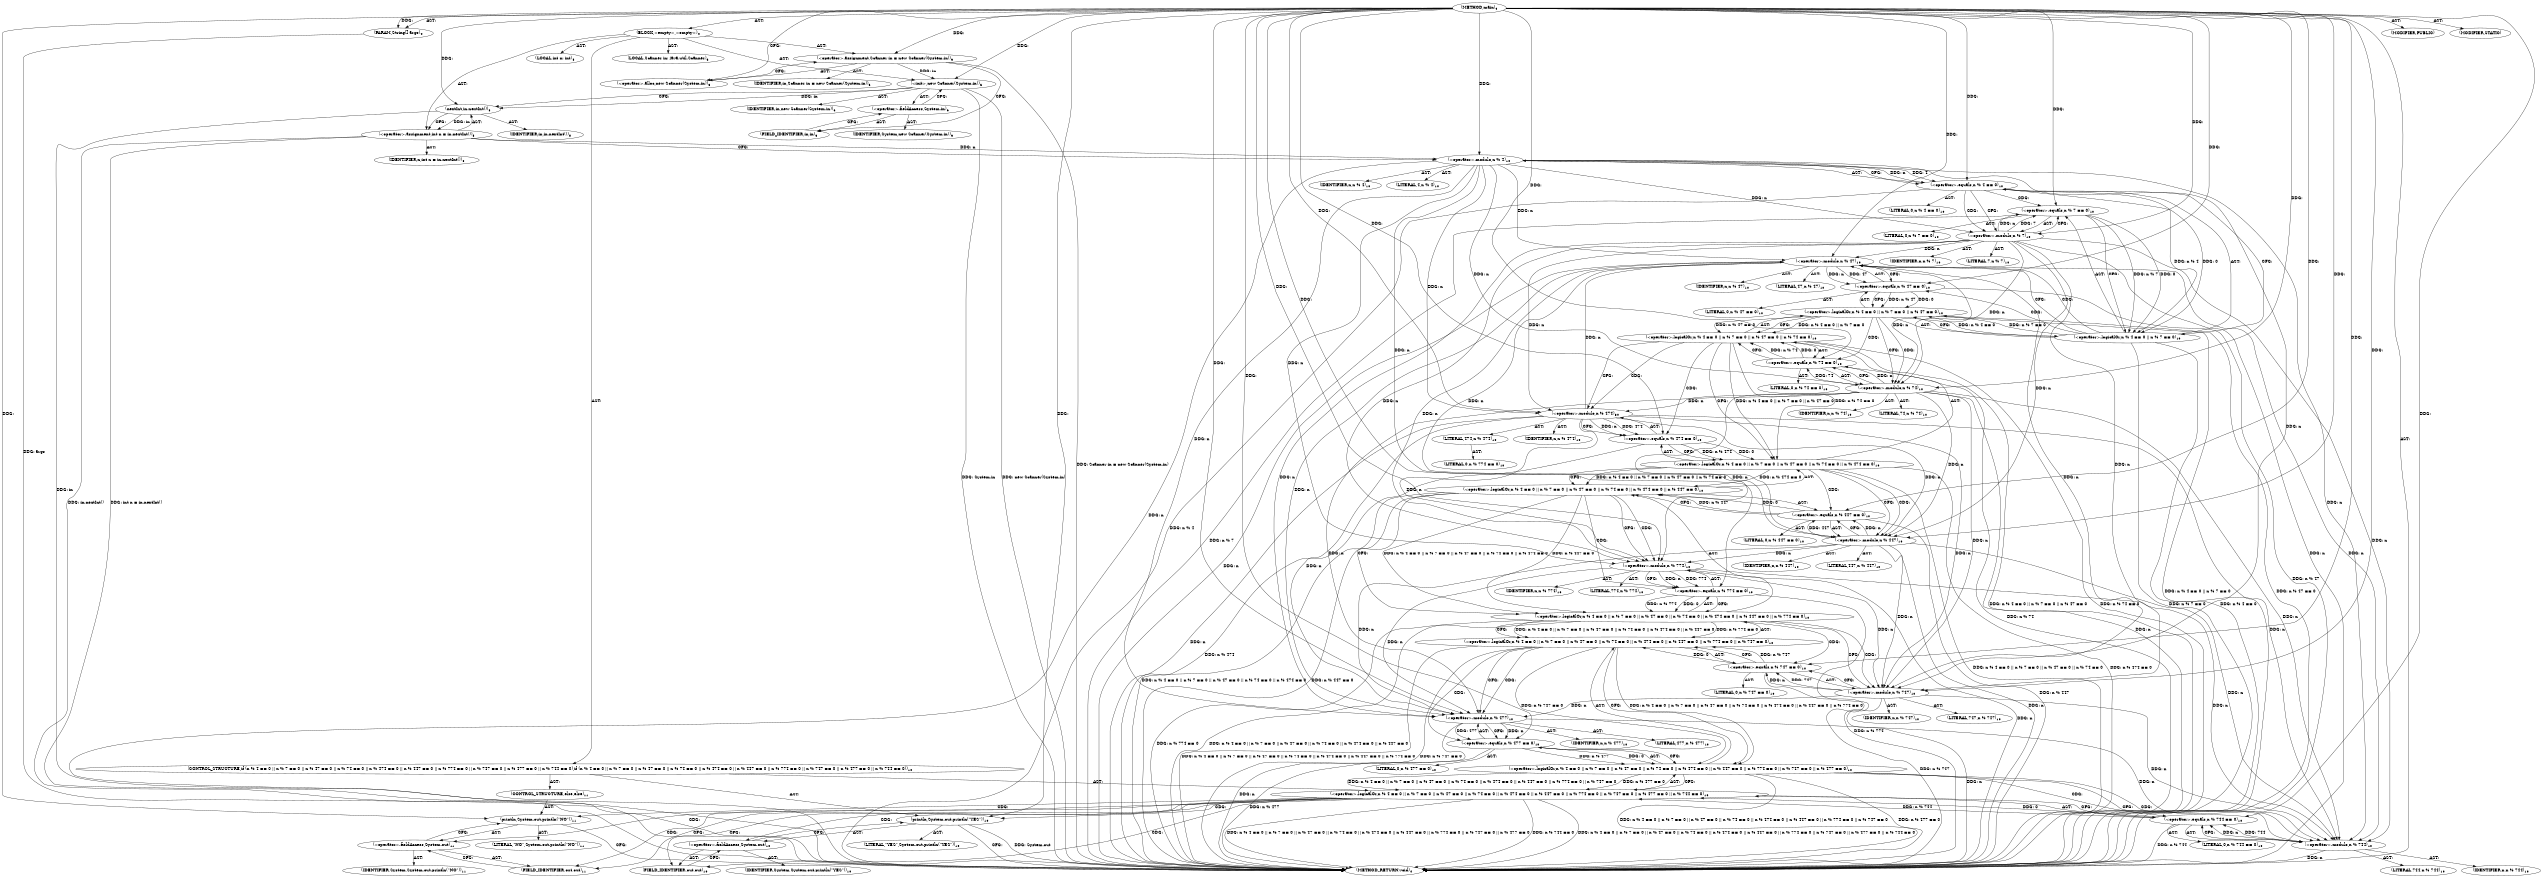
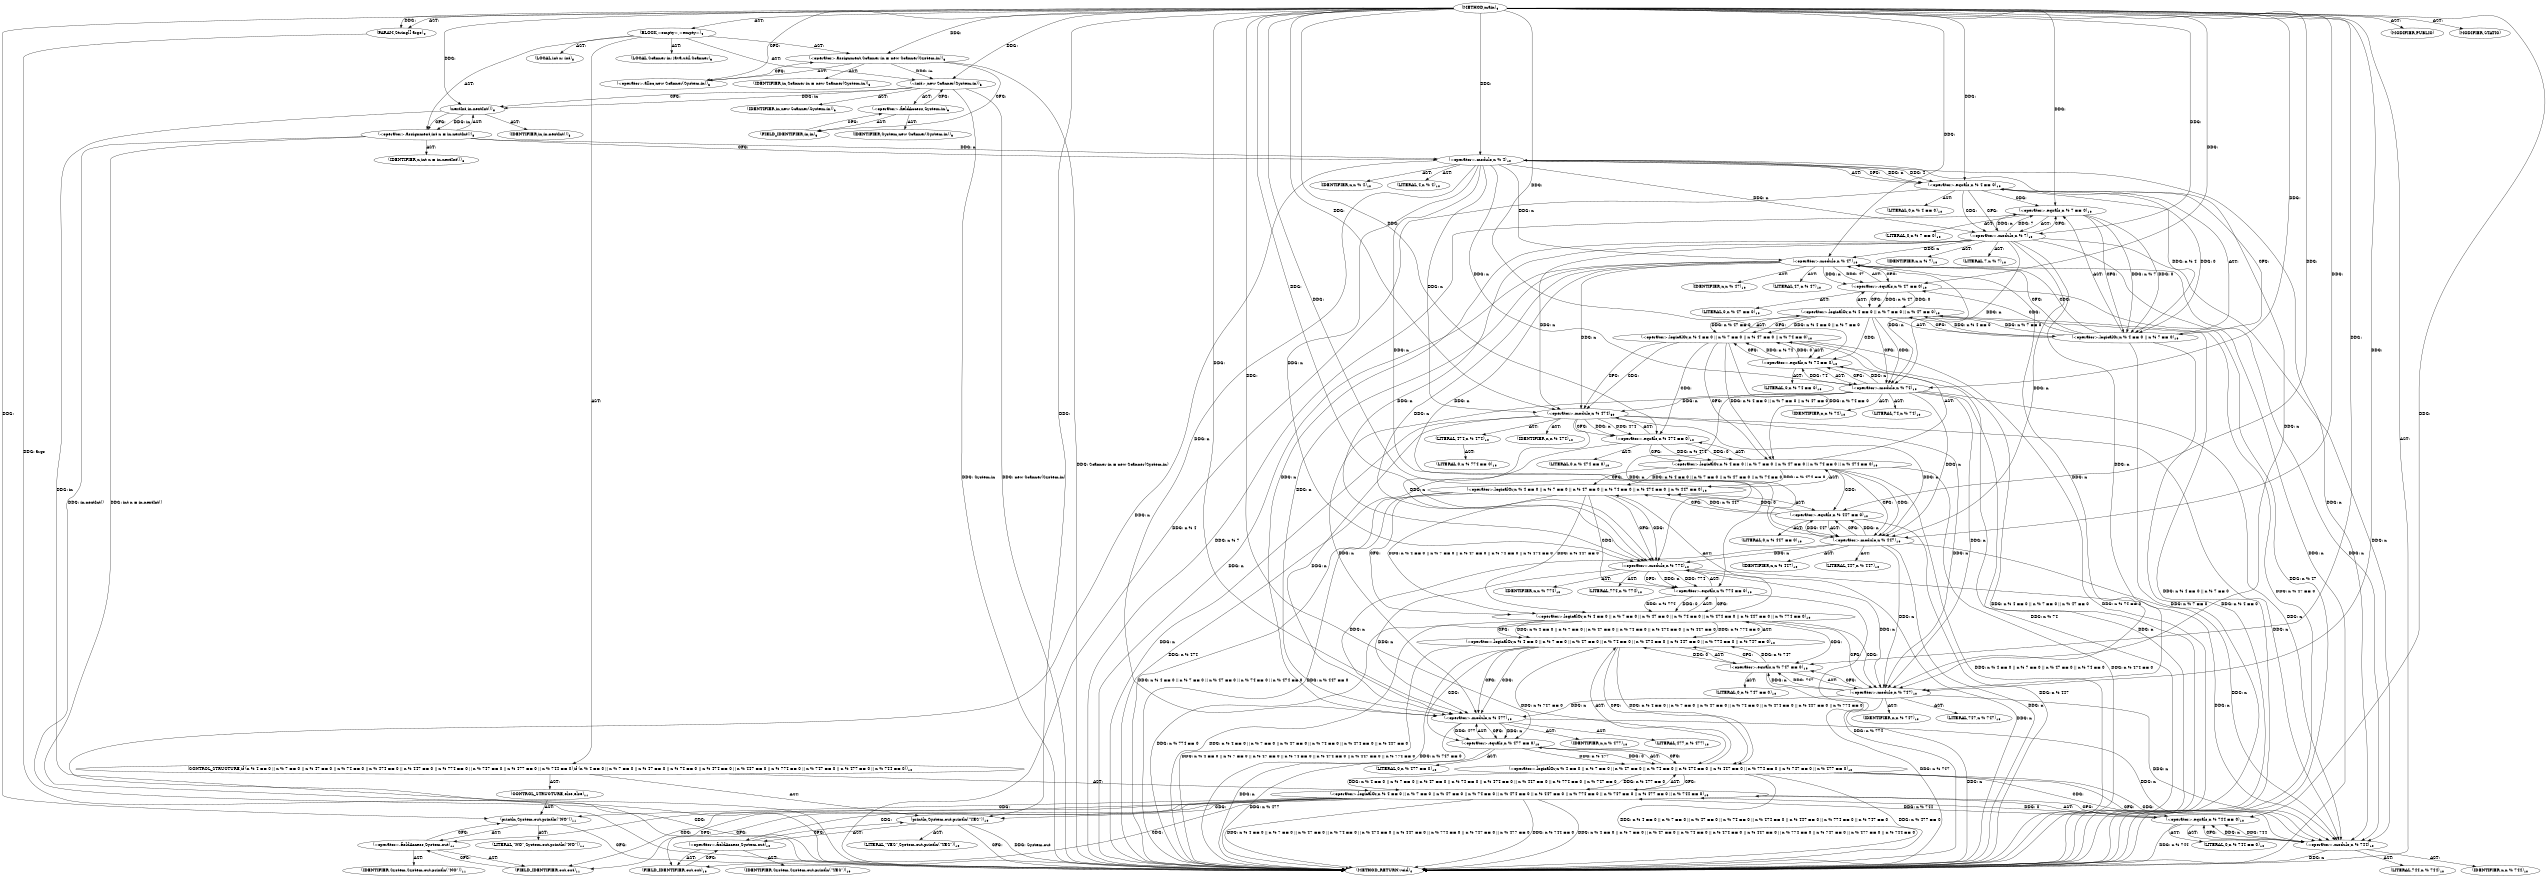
edge "(<operator>.modulo,n % 474)" -> "(<operator>.modulo,n % 47)": reversed
node "(LITERAL,0,n % 474 == 0)": added
